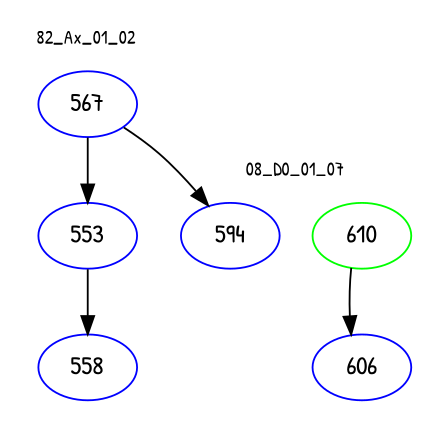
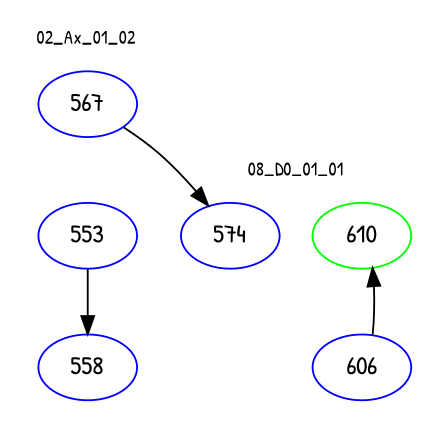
cluster "82_Ax_01_02": label "82_Ax_01_02" -> "02_Ax_01_02"
edge "567" -> "553": removed
cluster "08_D0_01_07": label "08_D0_01_07" -> "08_D0_01_01"
node "594": label "594" -> "574"
edge "610" -> "606": reversed
